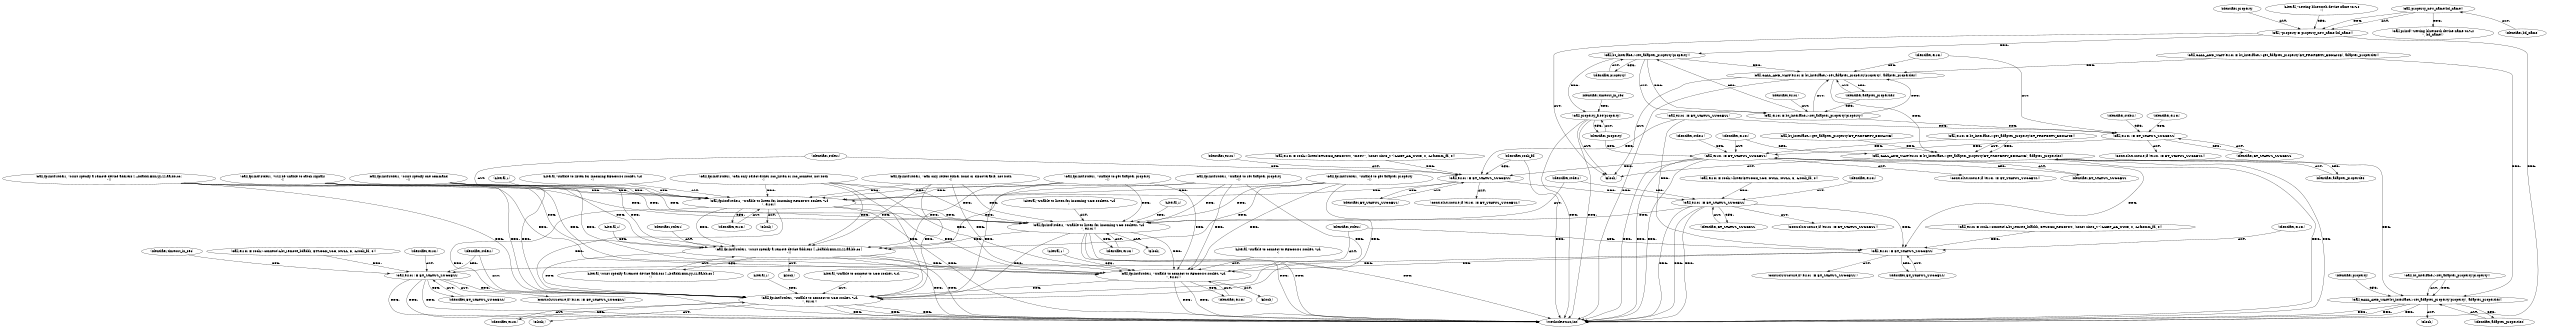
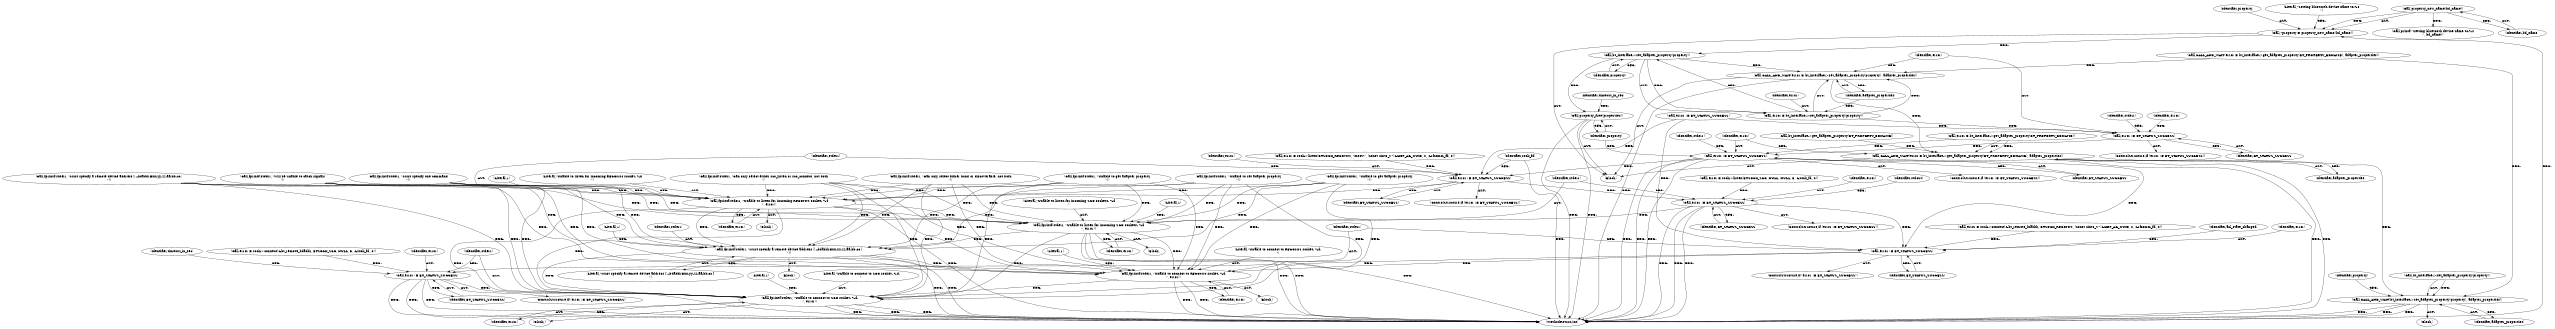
edge "(Call,property_new_name(bd_name))" -> "(Identifier,bd_name)": added, label "CFG:"
node "(Call,property_free(property))": label "(Call,property_free(property))" -> "(Call,property_free(properties))"
node "(Identifier,stdout)": added
node "(Identifier,acl_state_changed)": added
edge "(Call,*property = property_new_name(bd_name))" -> "(MethodReturn,int)": reversed
